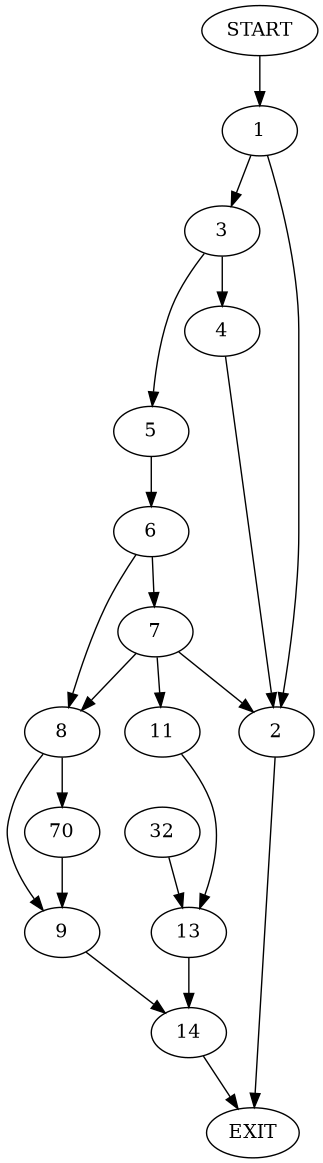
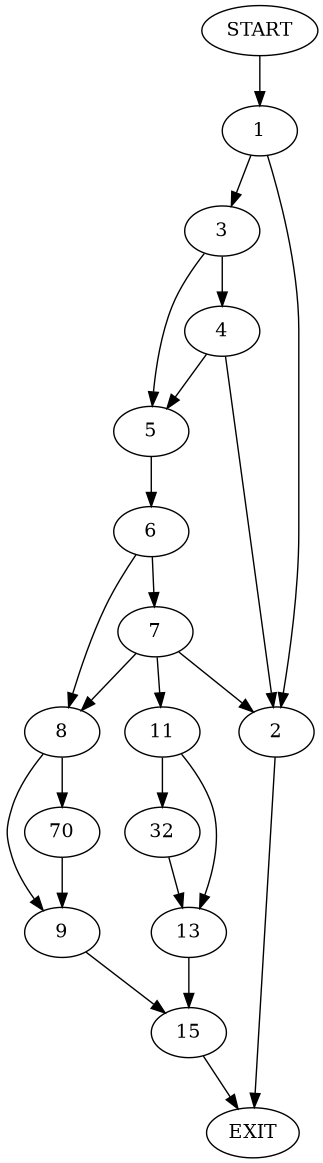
edge "4" -> "5": added
edge "11" -> "32": added
node "14": label "14" -> "15"
